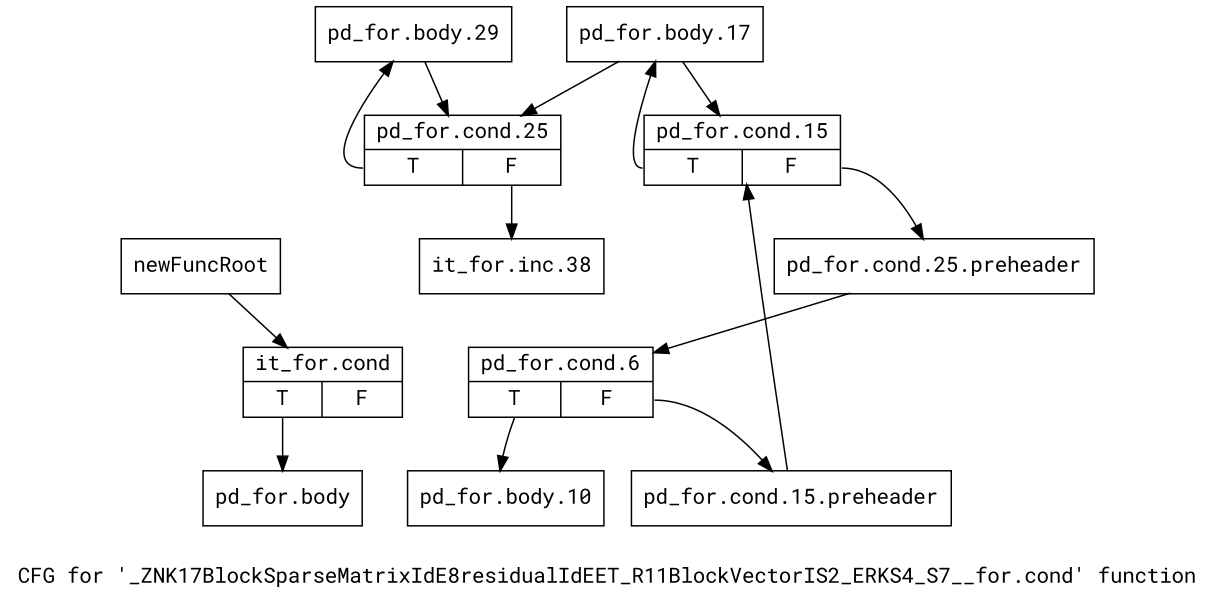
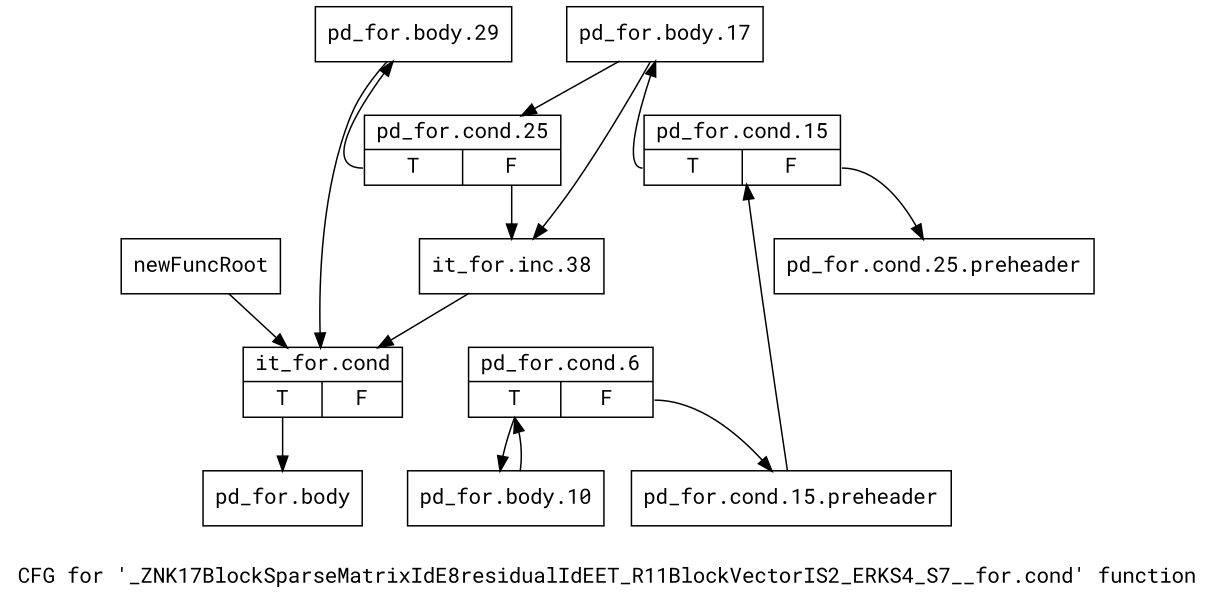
edge "pd_for.body.29" -> "pd_for.cond.25": now "pd_for.body.29" -> "it_for.cond"
edge "pd_for.body.17" -> "pd_for.cond.15": now "pd_for.body.17" -> "it_for.inc.38"
edge "it_for.inc.38" -> "it_for.cond": added
edge "pd_for.cond.25.preheader" -> "pd_for.cond.6": now "pd_for.body.10" -> "pd_for.cond.6"
